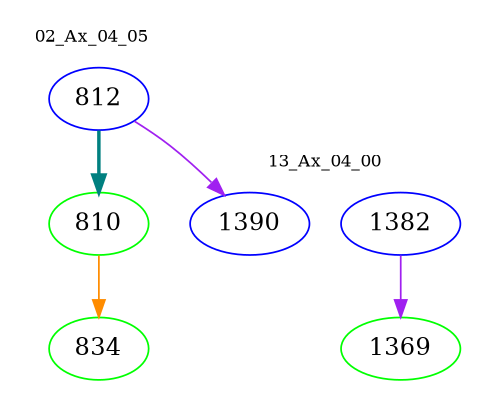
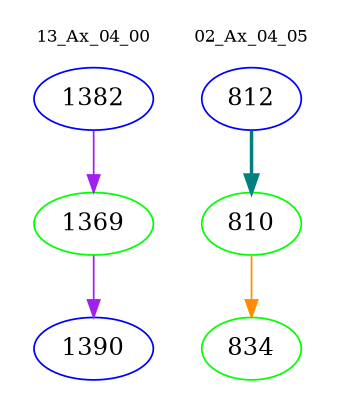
edge "812" -> "1390": now "1369" -> "1390"
